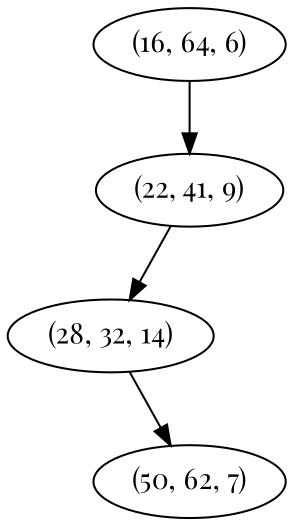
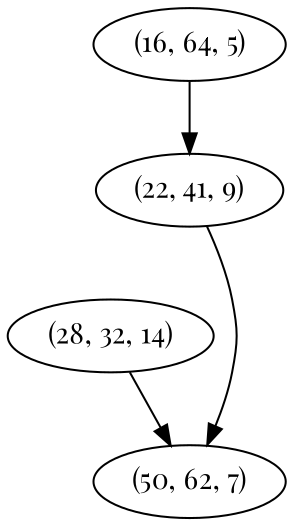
node "(16, 64, 6)": label "(16, 64, 6)" -> "(16, 64, 5)"
edge "(22, 41, 9)" -> "(28, 32, 14)": now "(22, 41, 9)" -> "(50, 62, 7)"
